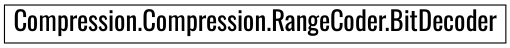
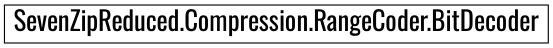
node "Compression.Compression.RangeCoder.BitDecoder": label "Compression.Compression.RangeCoder.BitDecoder" -> "SevenZipReduced.Compression.RangeCoder.BitDecoder"
